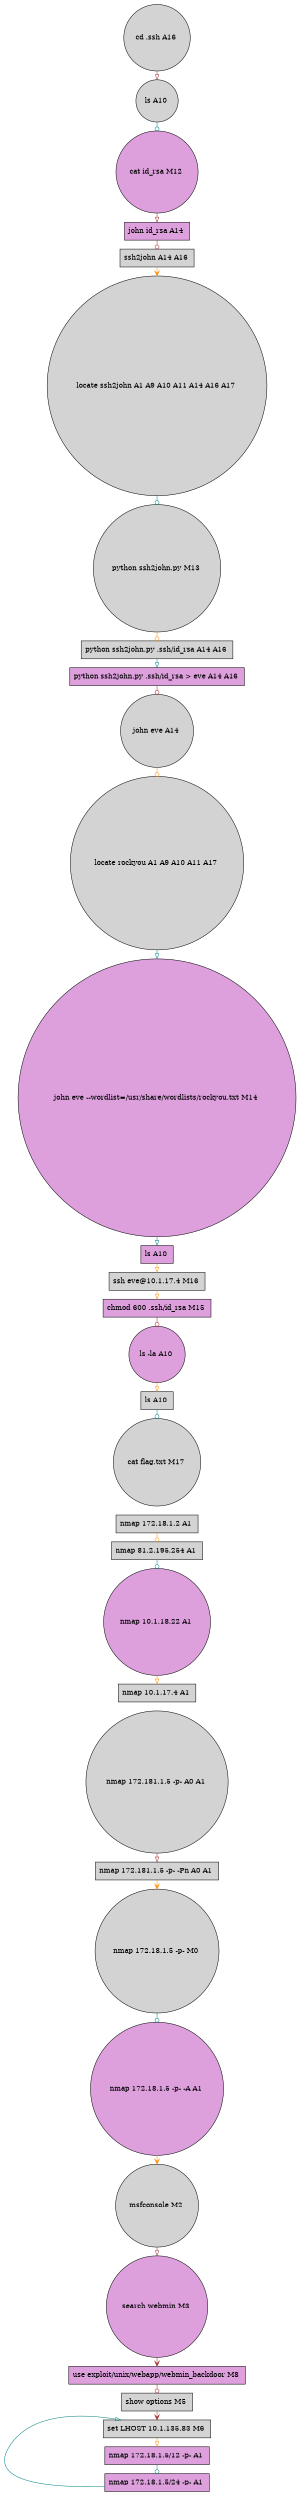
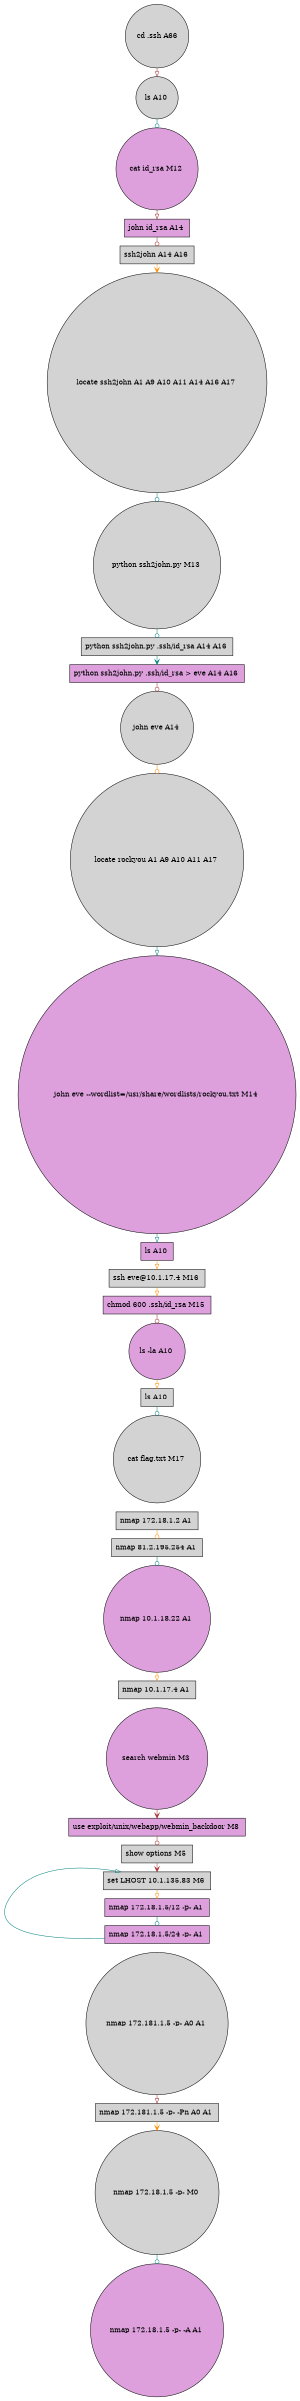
node "cd .ssh A16": label "cd .ssh A16" -> "cd .ssh A66"
edge "python ssh2john.py M13" -> "python ssh2john.py .ssh/id_rsa A14 A16": color darkorange -> teal
edge "python ssh2john.py .ssh/id_rsa A14 A16" -> "python ssh2john.py .ssh/id_rsa > eve A14 A16": arrowhead onormal -> vee
node "msfconsole M2": removed
